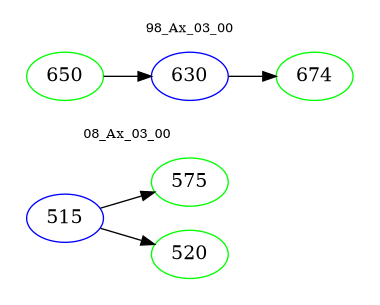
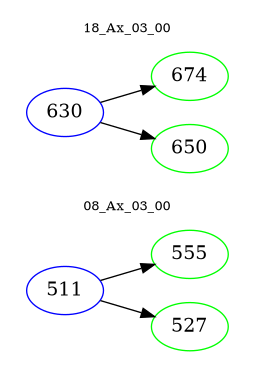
cluster "98_Ax_03_00": label "98_Ax_03_00" -> "18_Ax_03_00"
edge "650" -> "630": reversed
node "575": label "575" -> "555"
node "515": label "515" -> "511"
node "520": label "520" -> "527"
